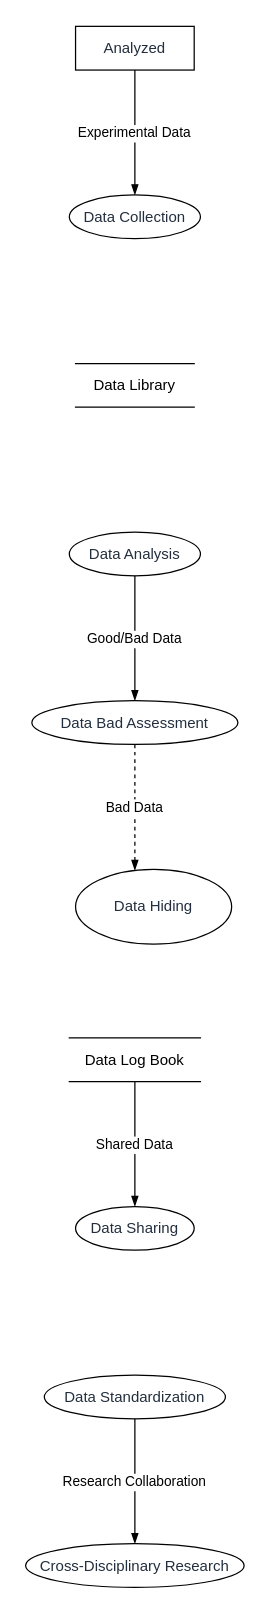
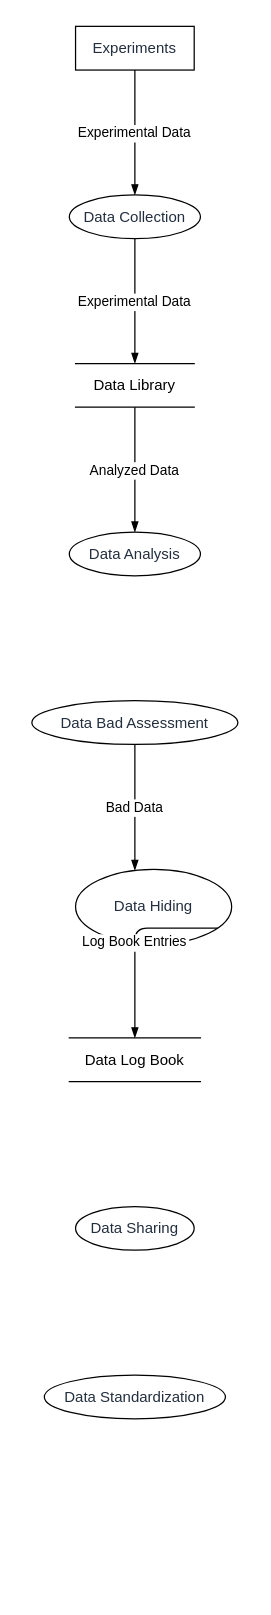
node "Analyzed": label "Analyzed" -> "Experiments"
edge "Data Collection" -> "Data Library": added, label "Experimental Data"
edge "Data Library" -> "Data Analysis": added, label "Analyzed Data"
edge "Data Analysis" -> "Data Bad Assessment": removed, label "Good/Bad Data"
edge "Data Bad Assessment" -> "Data Hiding": style dashed -> solid
edge "Data Hiding" -> "Data Log Book": added, label "Log Book Entries"
edge "Data Log Book" -> "Data Sharing": removed, label "Shared Data"
edge "Data Standardization" -> "Cross-Disciplinary Research": removed, label "Research Collaboration"
node "Cross-Disciplinary Research": removed
